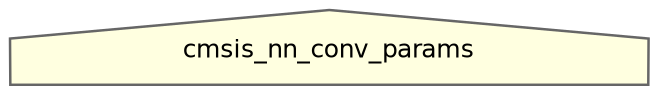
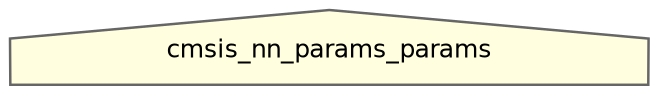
node "cmsis_nn_conv_params": label "cmsis_nn_conv_params" -> "cmsis_nn_params_params"
